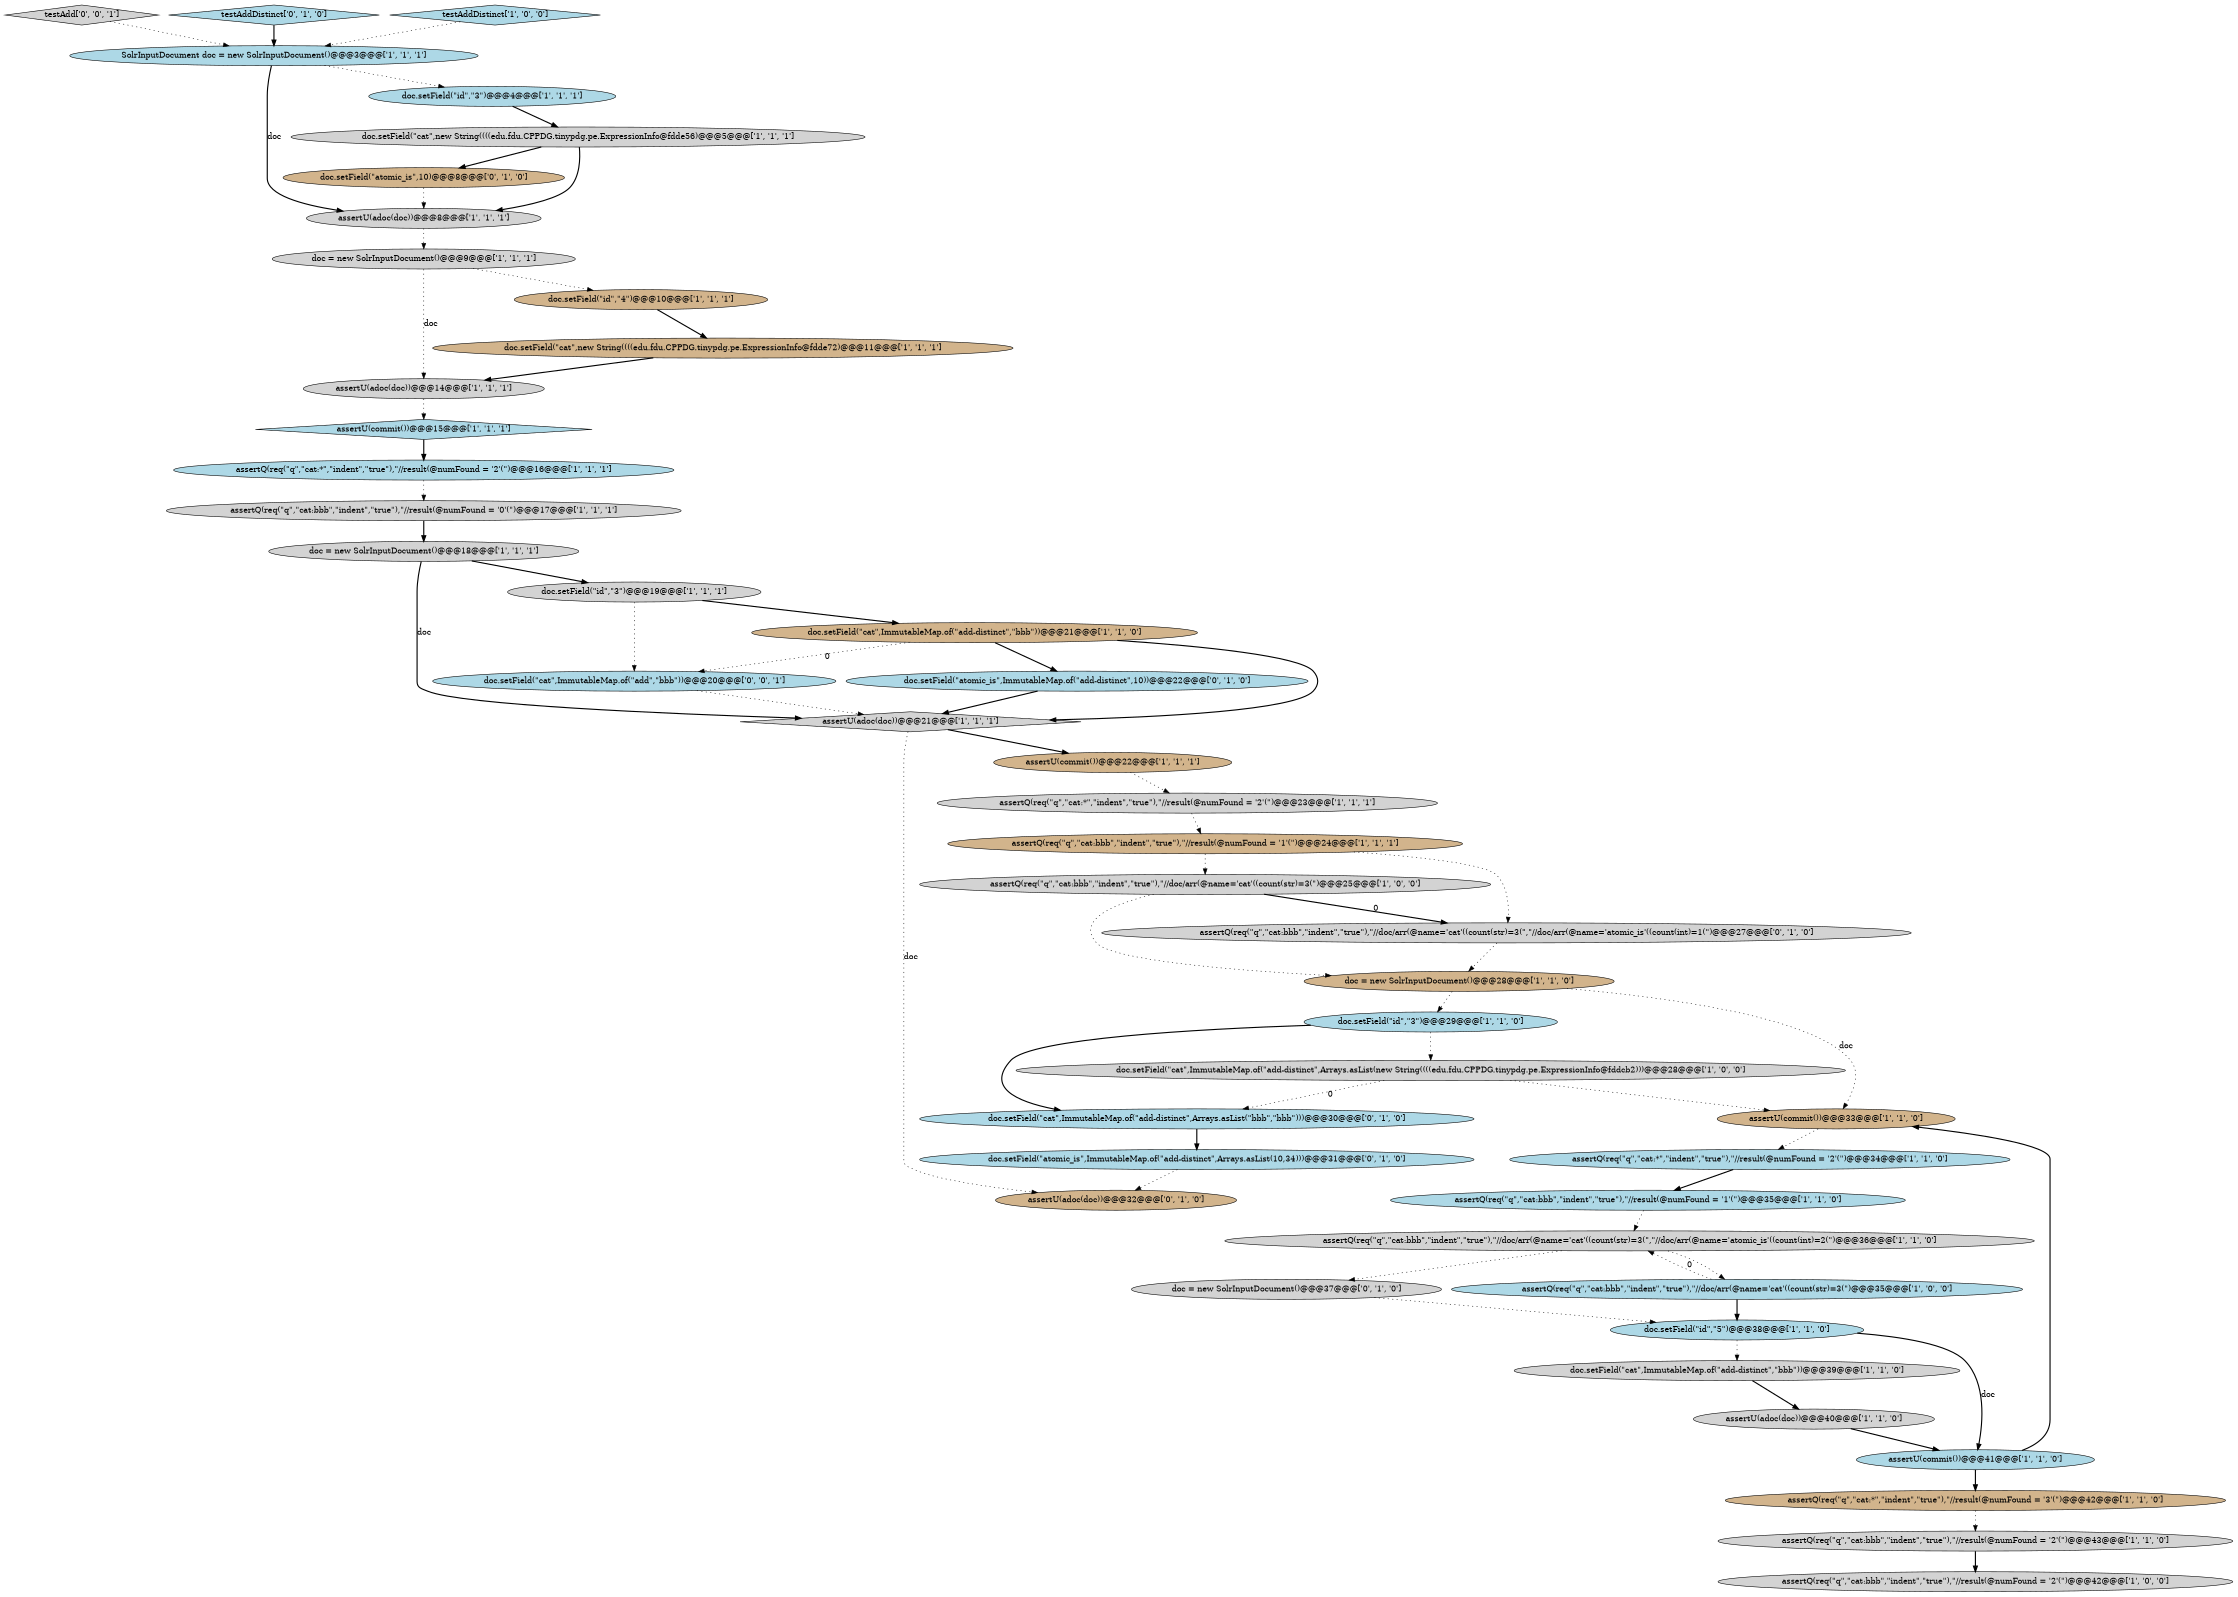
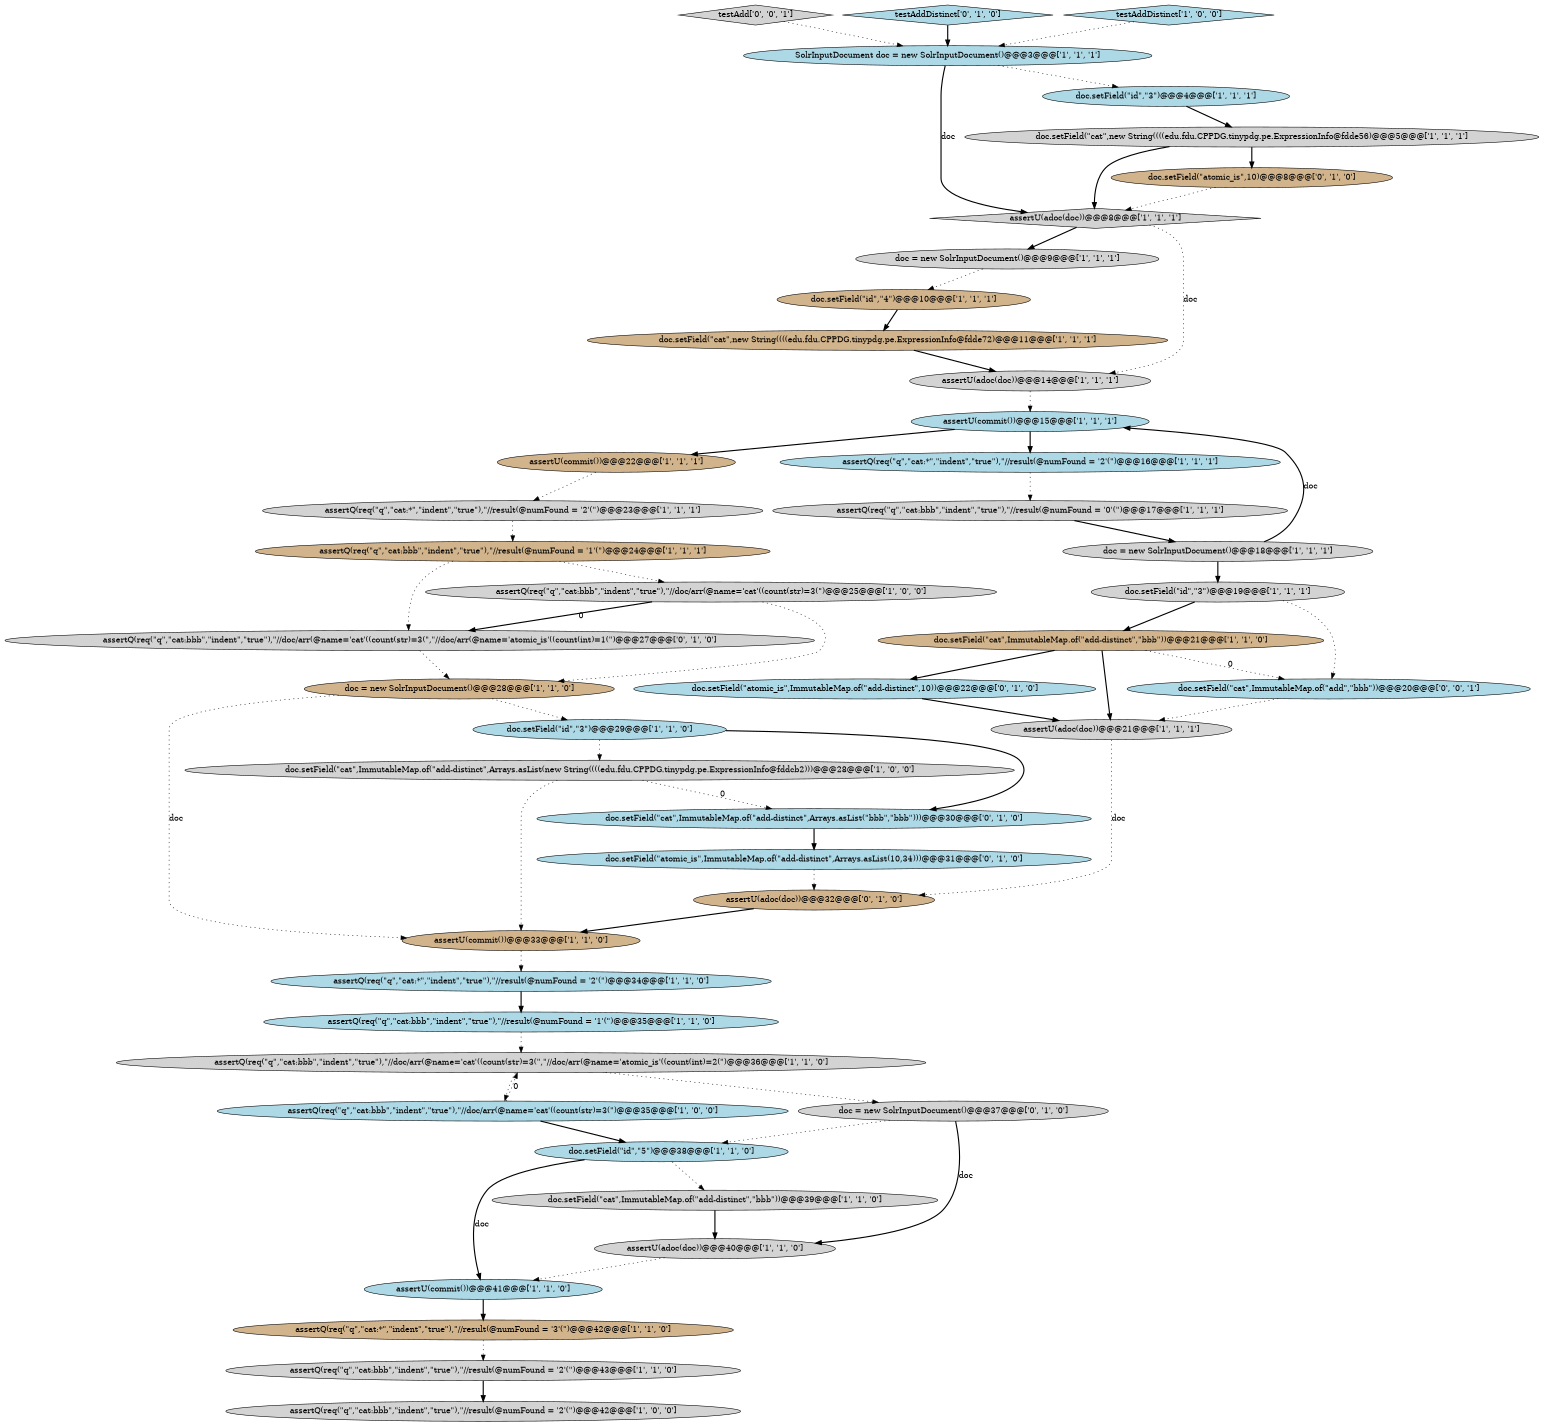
node "assertU(adoc(doc))@@@8@@@['1', '1', '1']": shape ellipse -> diamond
edge "assertU(adoc(doc))@@@8@@@['1', '1', '1']" -> "doc = new SolrInputDocument()@@@9@@@['1', '1', '1']": style dotted -> bold
edge "doc = new SolrInputDocument()@@@9@@@['1', '1', '1']" -> "assertU(adoc(doc))@@@14@@@['1', '1', '1']": now "assertU(adoc(doc))@@@8@@@['1', '1', '1']" -> "assertU(adoc(doc))@@@14@@@['1', '1', '1']"
node "assertU(commit())@@@15@@@['1', '1', '1']": shape diamond -> ellipse
edge "doc = new SolrInputDocument()@@@18@@@['1', '1', '1']" -> "assertU(adoc(doc))@@@21@@@['1', '1', '1']": now "doc = new SolrInputDocument()@@@18@@@['1', '1', '1']" -> "assertU(commit())@@@15@@@['1', '1', '1']"
node "assertU(adoc(doc))@@@21@@@['1', '1', '1']": shape diamond -> ellipse
edge "assertU(adoc(doc))@@@21@@@['1', '1', '1']" -> "assertU(commit())@@@22@@@['1', '1', '1']": now "assertU(commit())@@@15@@@['1', '1', '1']" -> "assertU(commit())@@@22@@@['1', '1', '1']"
edge "doc = new SolrInputDocument()@@@37@@@['0', '1', '0']" -> "assertU(adoc(doc))@@@40@@@['1', '1', '0']": added, label "doc"
edge "assertU(commit())@@@41@@@['1', '1', '0']" -> "assertU(commit())@@@33@@@['1', '1', '0']": now "assertU(adoc(doc))@@@32@@@['0', '1', '0']" -> "assertU(commit())@@@33@@@['1', '1', '0']"
edge "assertU(adoc(doc))@@@40@@@['1', '1', '0']" -> "assertU(commit())@@@41@@@['1', '1', '0']": style bold -> dotted
